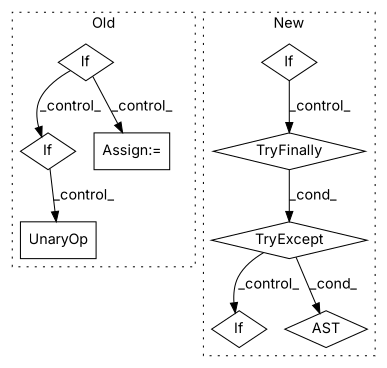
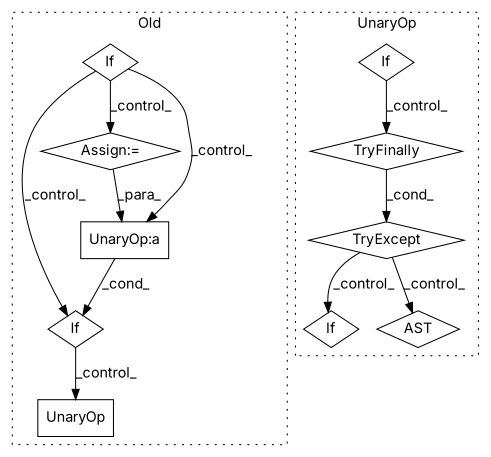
cluster "New": label "New" -> "UnaryOp"
node "Assign:=": shape box -> diamond
node "UnaryOp:a": added
edge "TryExcept" -> "AST": label "_cond_" -> "_control_"
